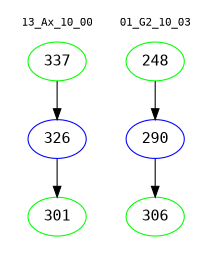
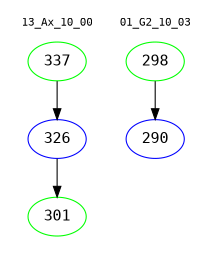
node "248": label "248" -> "298"
node "306": removed
